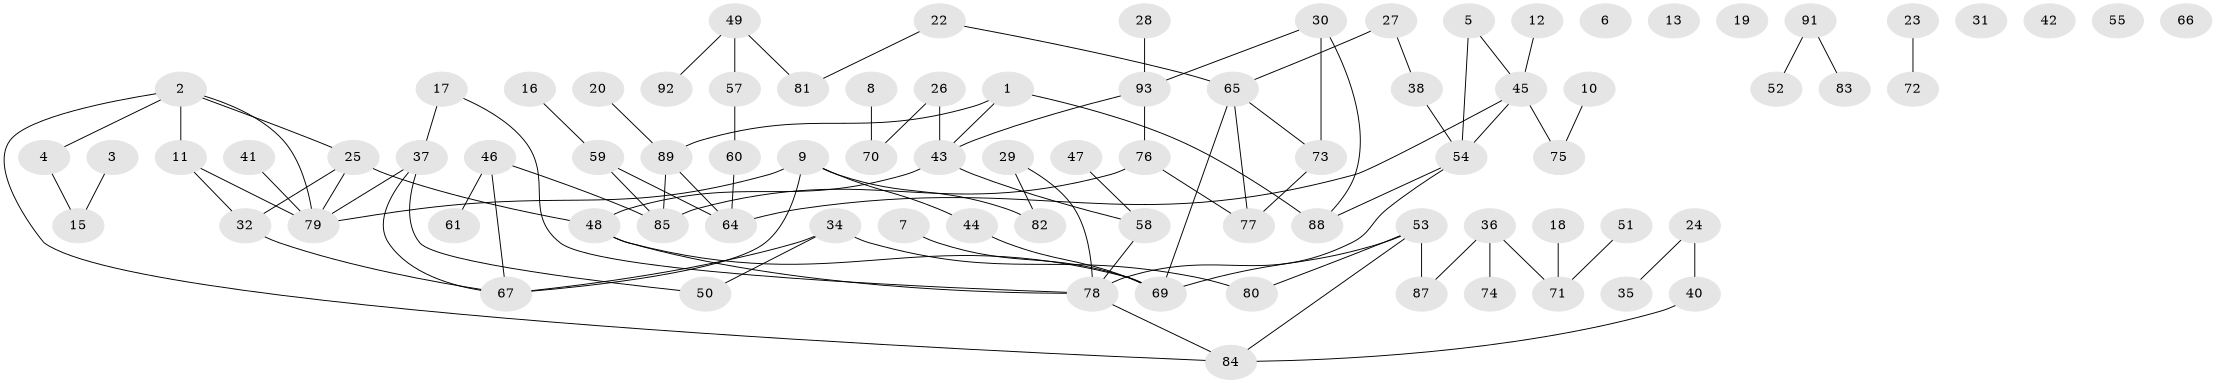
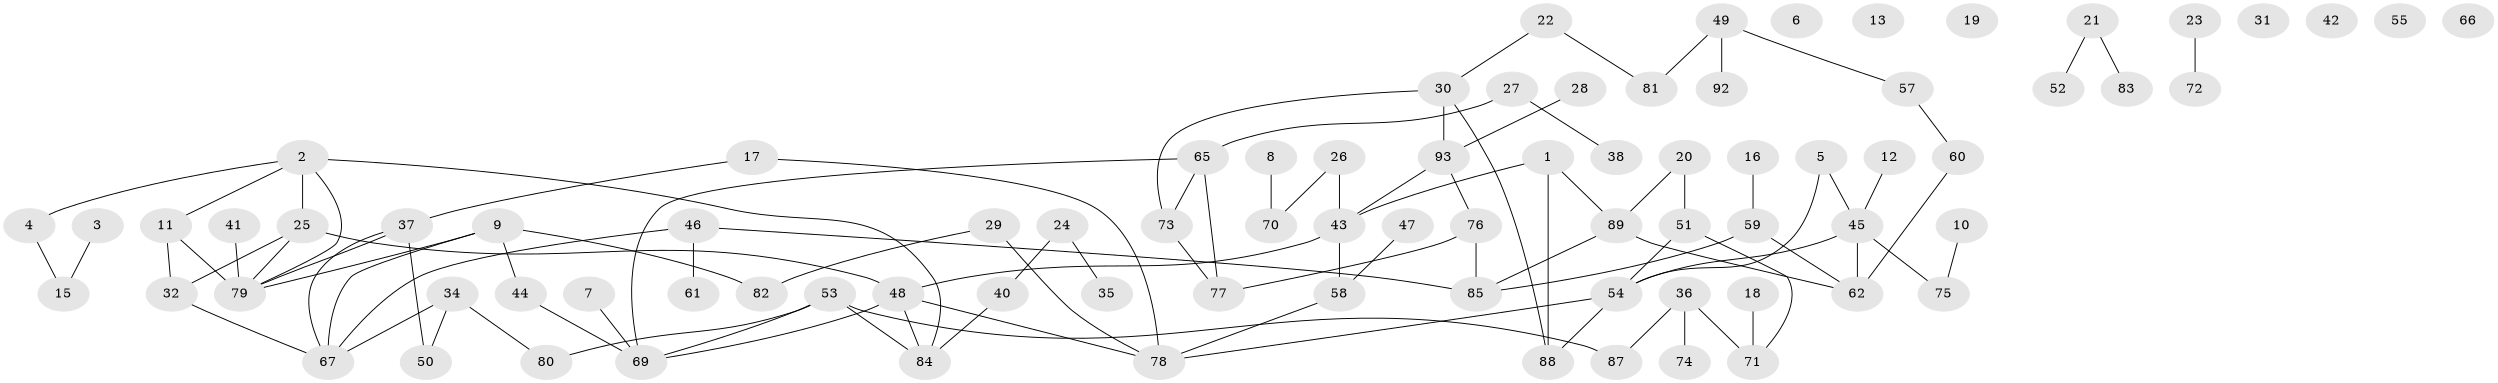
node "91": label "91" -> "21"
edge "22" -- "65": now "22" -- "30"
edge "38" -- "54": now "51" -- "54"
edge "20" -- "51": added
node "64": label "64" -> "62"
edge "78" -- "84": now "48" -- "84"
